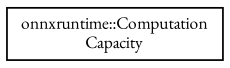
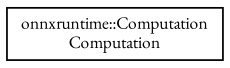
node "onnxruntime::Computation Capacity": label "onnxruntime::Computation Capacity" -> "onnxruntime::Computation Computation"
